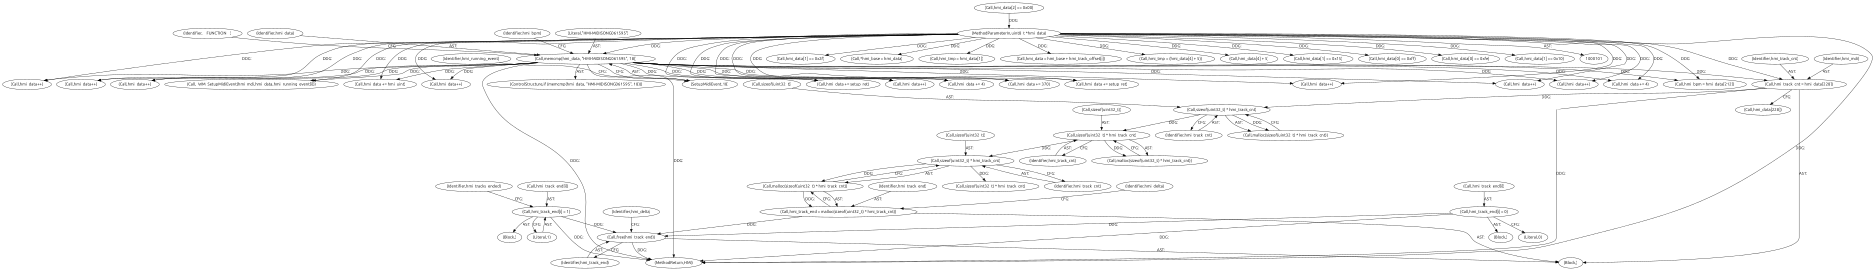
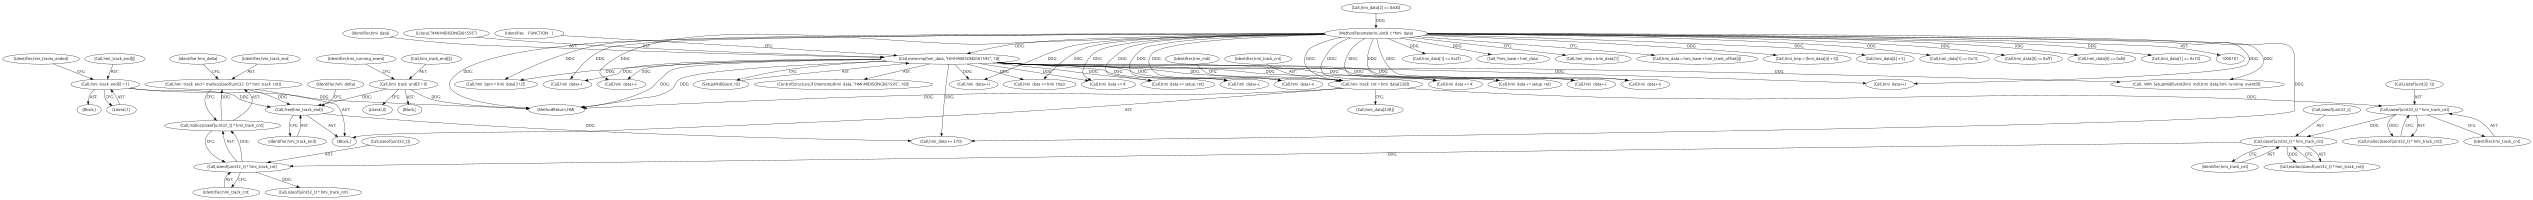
node "(Identifier,hmi_bpm)": removed
edge "(MethodParameterIn,uint8_t *hmi_data)" -> "(Call,hmi_tmp = hmi_data[1])": label "DDG: " -> "CFG: "
edge "(MethodParameterIn,uint8_t *hmi_data)" -> "(Call,hmi_data = hmi_base + hmi_track_offset[i])": label "DDG: " -> "CFG: "
edge "(Identifier,hmi_running_event)" -> "(SetupMidiEvent,18)": now "(Identifier,hmi_running_event)" -> "(Call,hmi_track_end[i] = 0)"
edge "(Identifier,hmi_mdi)" -> "(Call,hmi_track_cnt = hmi_data[228])": label "AST: " -> "CFG: "
node "(Call,hmi_data += hmi_uint)": label "(Call,hmi_data += hmi_uint)" -> "(Call,hmi_data += hmi_tmp)"
edge "(Call,free(hmi_track_end))" -> "(MethodReturn,HMI)": now "(Call,free(hmi_track_end))" -> "(Call,hmi_data += 370)"
